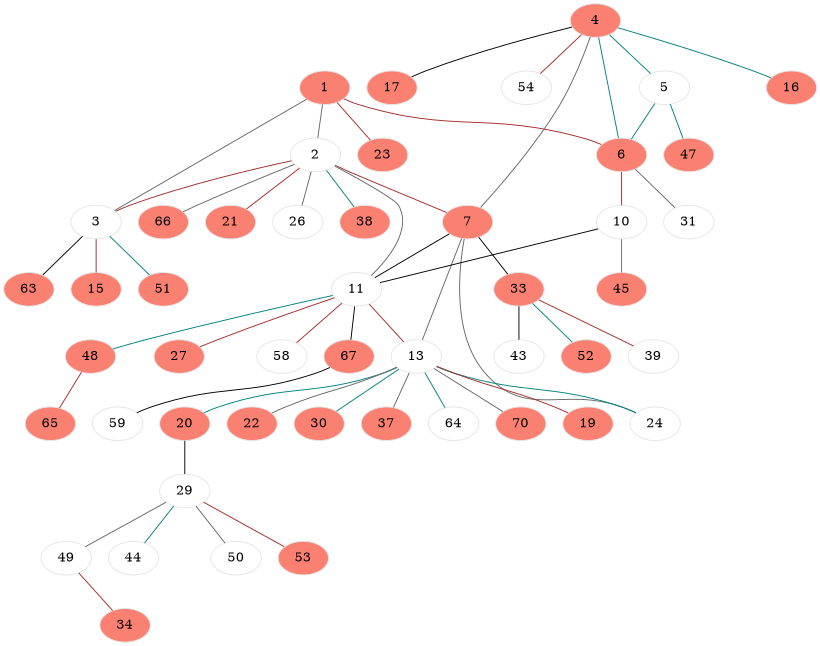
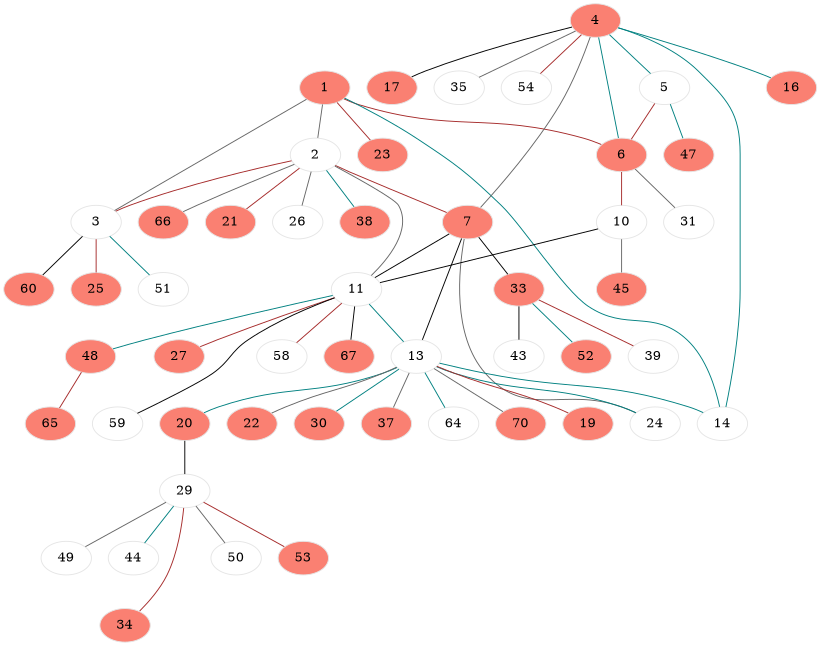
node "35": added
edge "5" -- "6": color teal -> brown
node "63": label "63" -> "60"
node "15": label "15" -> "25"
node "51": fillcolor salmon -> white
edge "7" -- "13": color gray40 -> black
edge "11" -- "13": color brown -> teal
edge "67" -- "59": now "11" -- "59"
node "14": added
edge "49" -- "34": now "29" -- "34"
